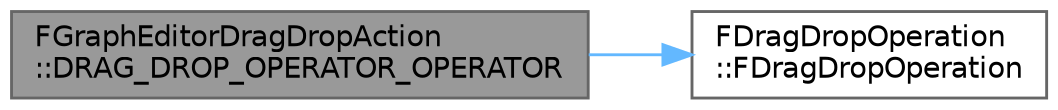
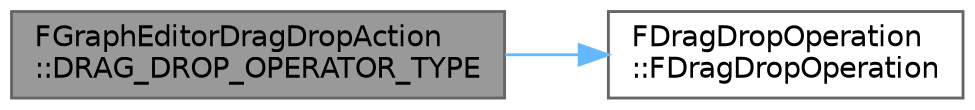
node "FGraphEditorDragDropAction ::DRAG_DROP_OPERATOR_OPERATOR": label "FGraphEditorDragDropAction ::DRAG_DROP_OPERATOR_OPERATOR" -> "FGraphEditorDragDropAction ::DRAG_DROP_OPERATOR_TYPE"
